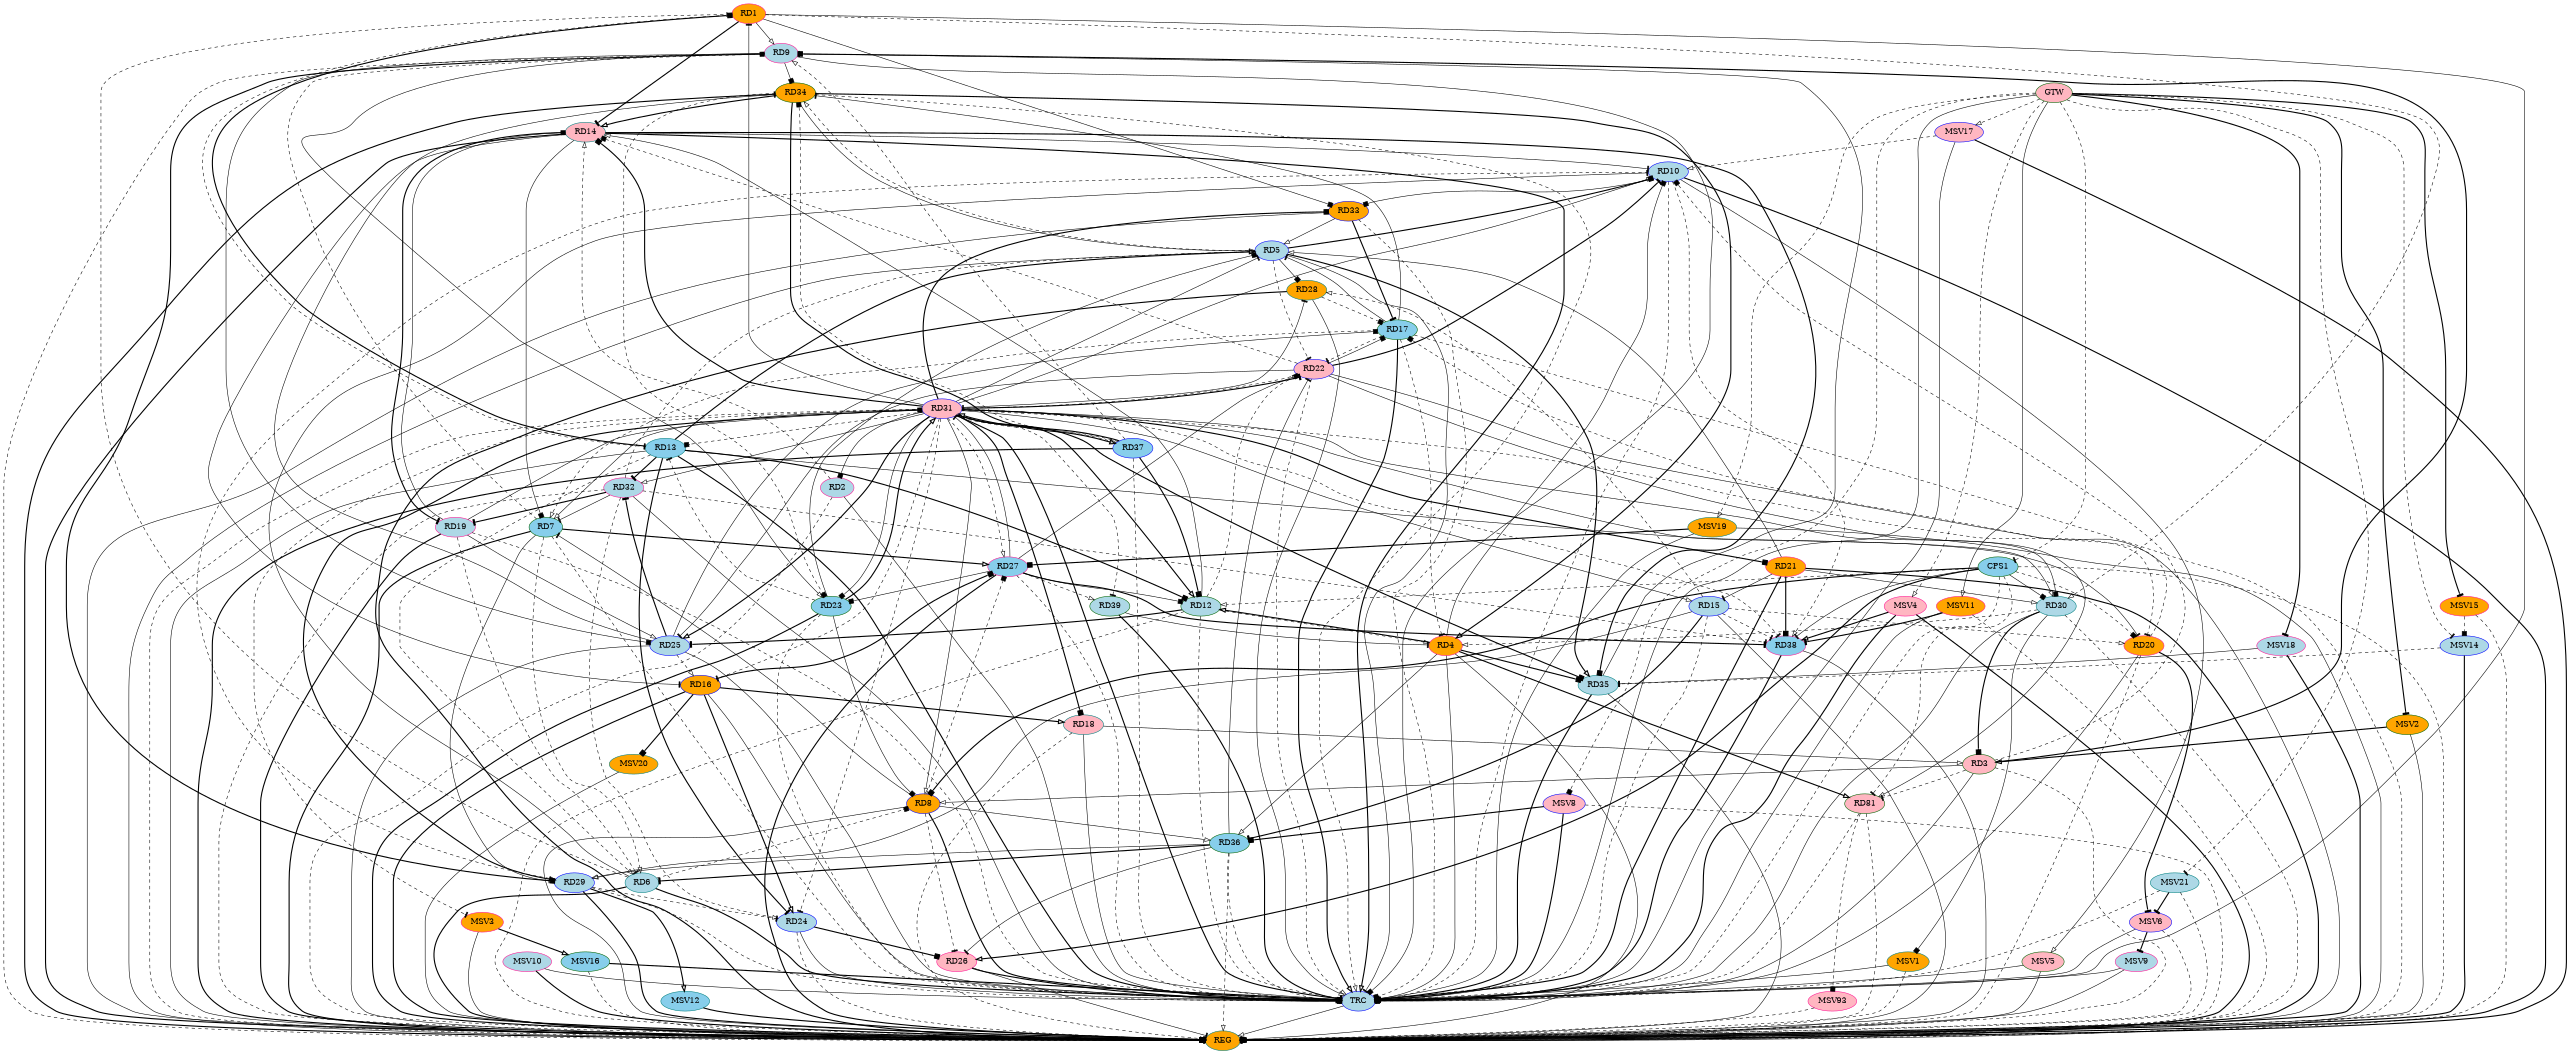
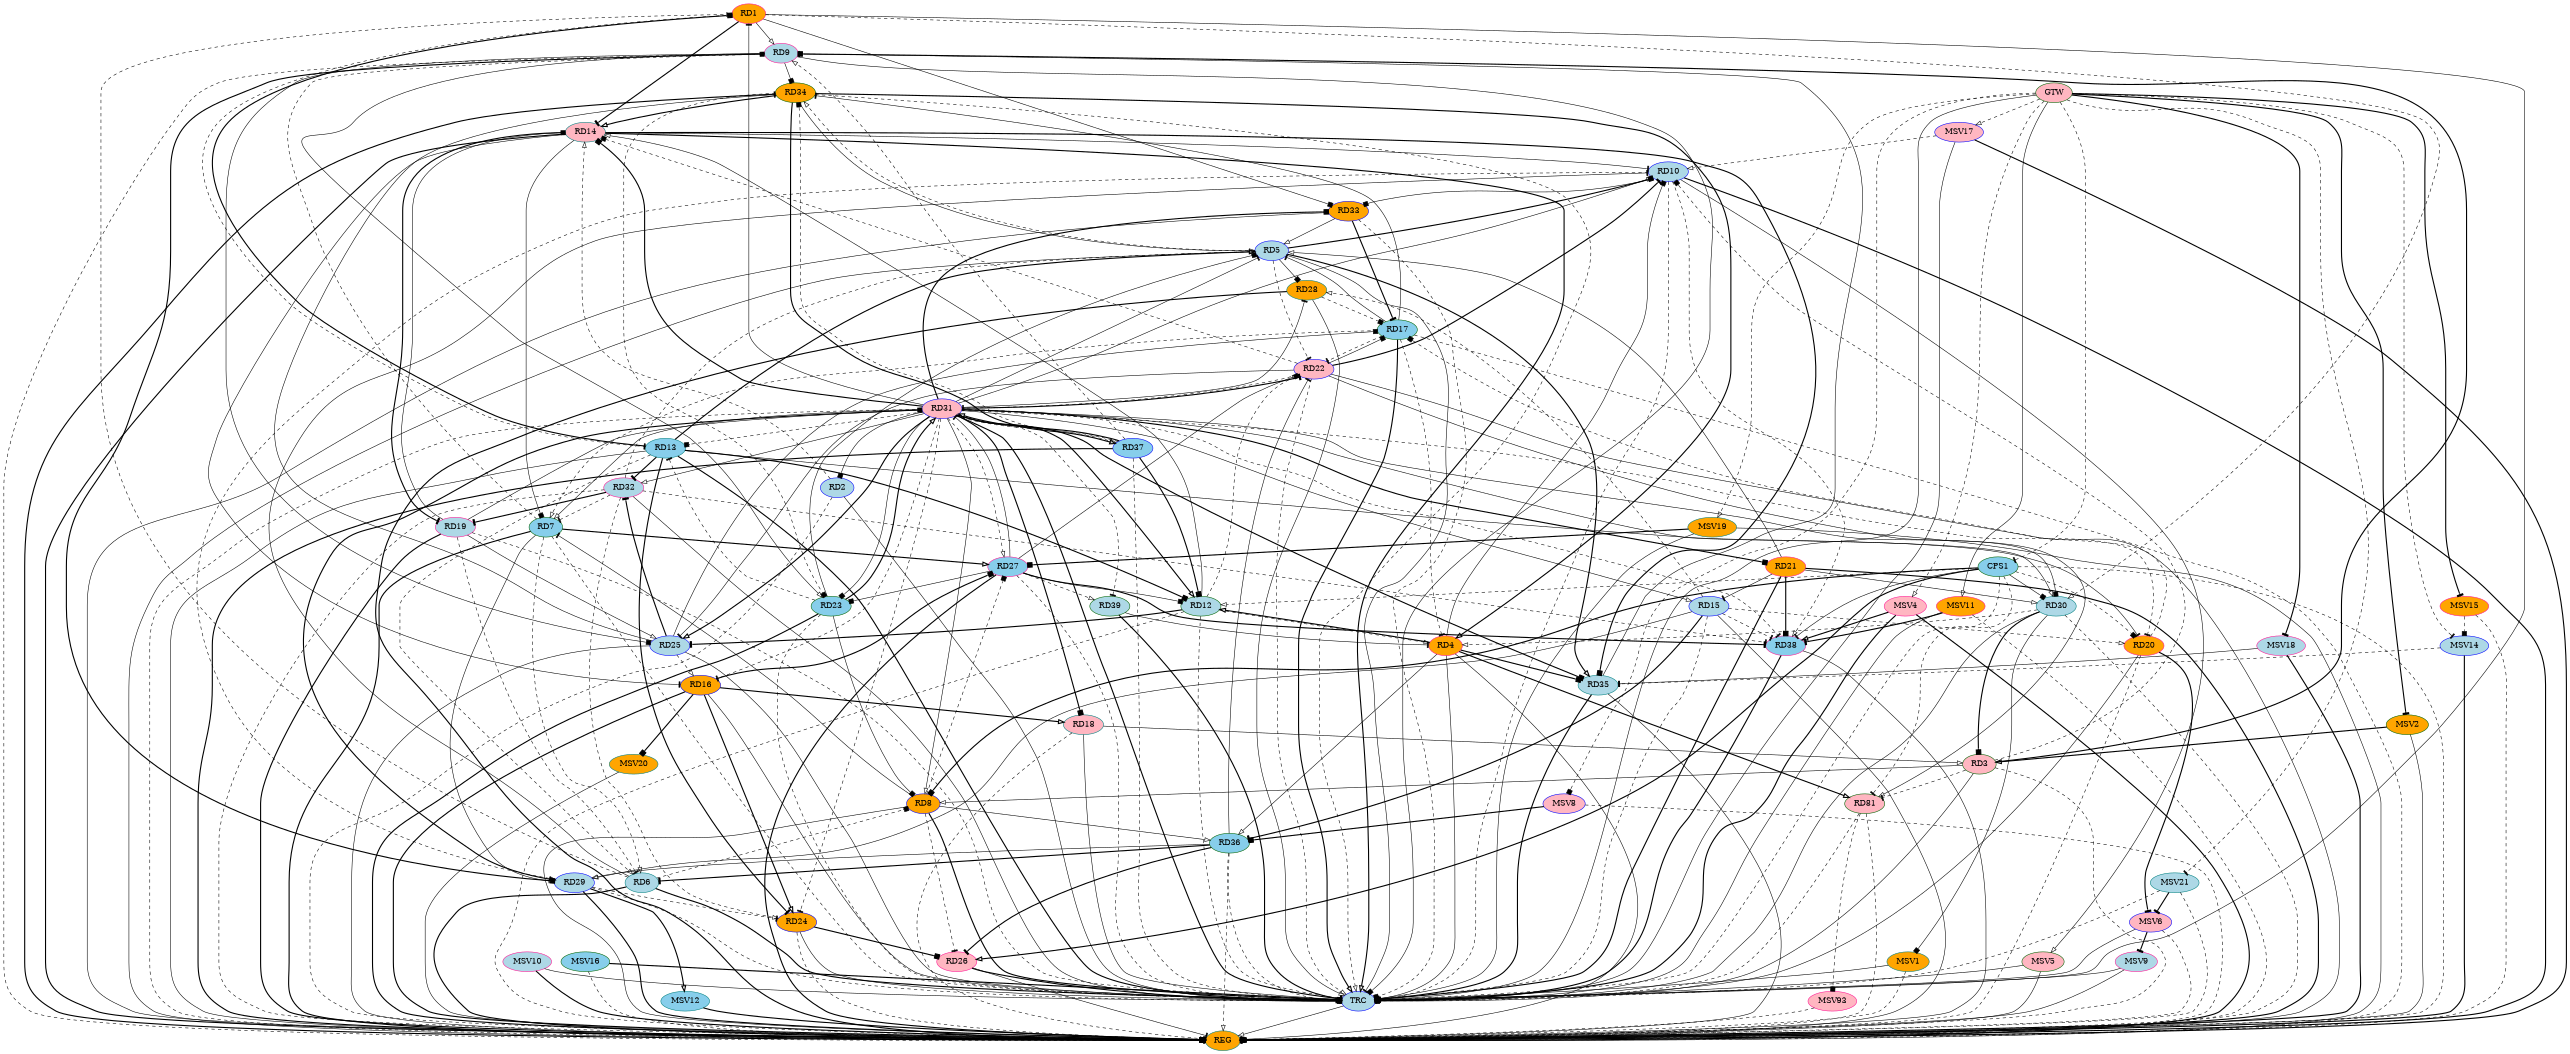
node "RD2": color deeppink -> blue
edge "RD32" -> "RD7": style solid -> dashed
edge "RD36" -> "RD26": style solid -> bold
node "MSV3": removed
node "RD24": fillcolor lightblue -> orange
edge "MSV8" -> "TRC": removed
